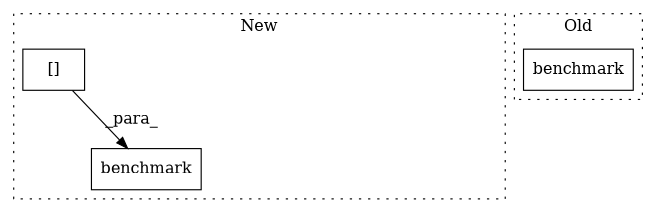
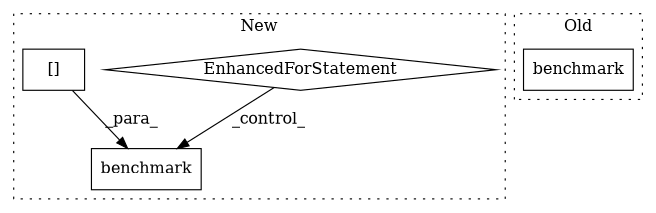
node "EnhancedForStatement": added
